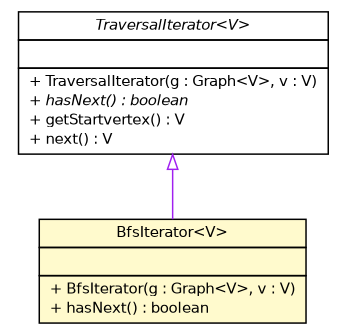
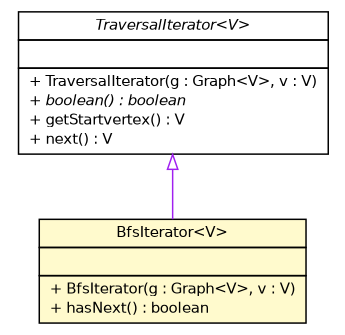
node "TraversalIterator<V>": text "+ hasNext() : boolean" -> "+ boolean() : boolean"
